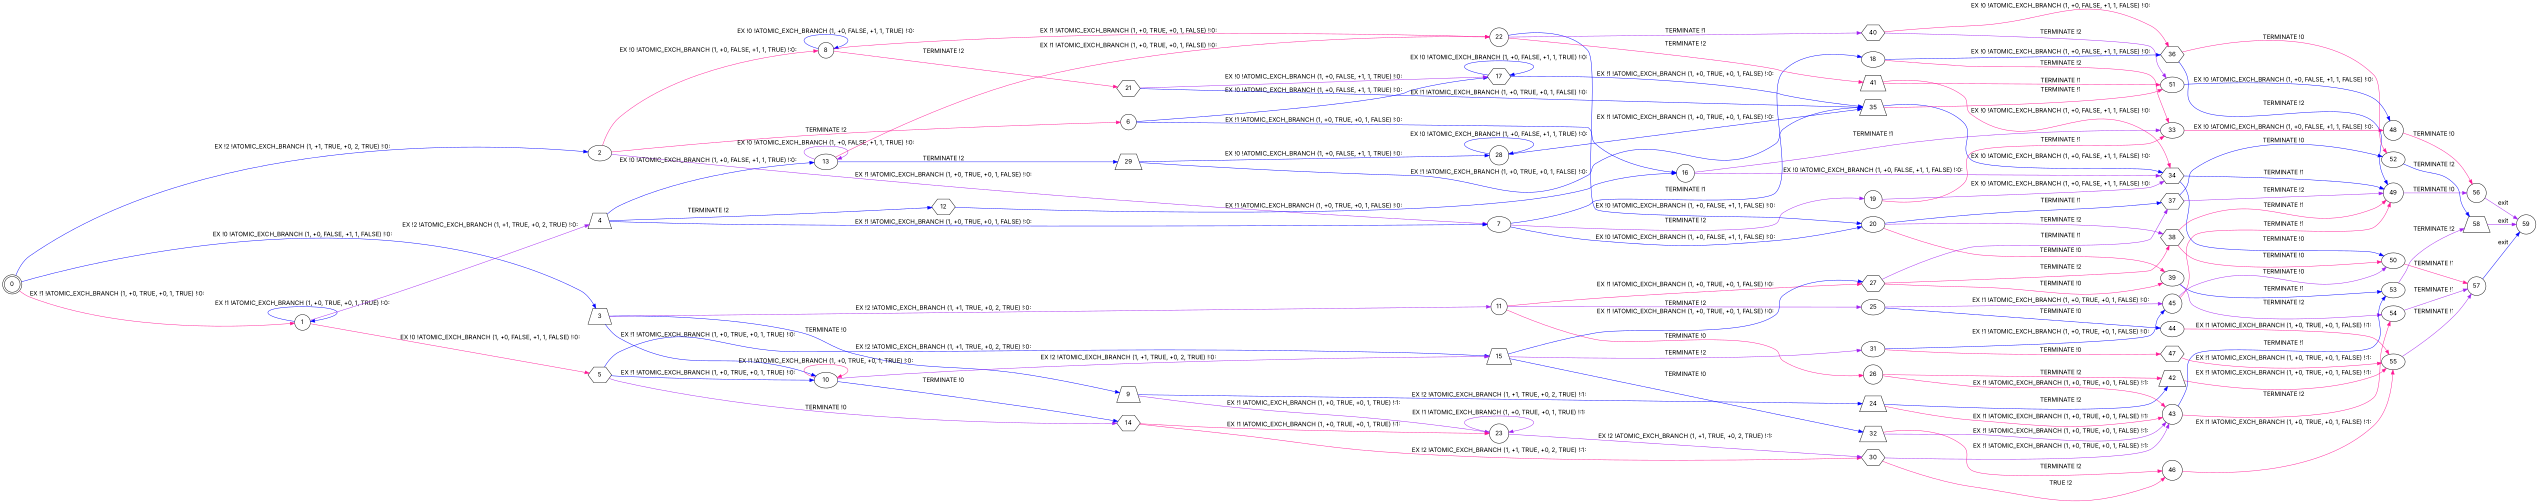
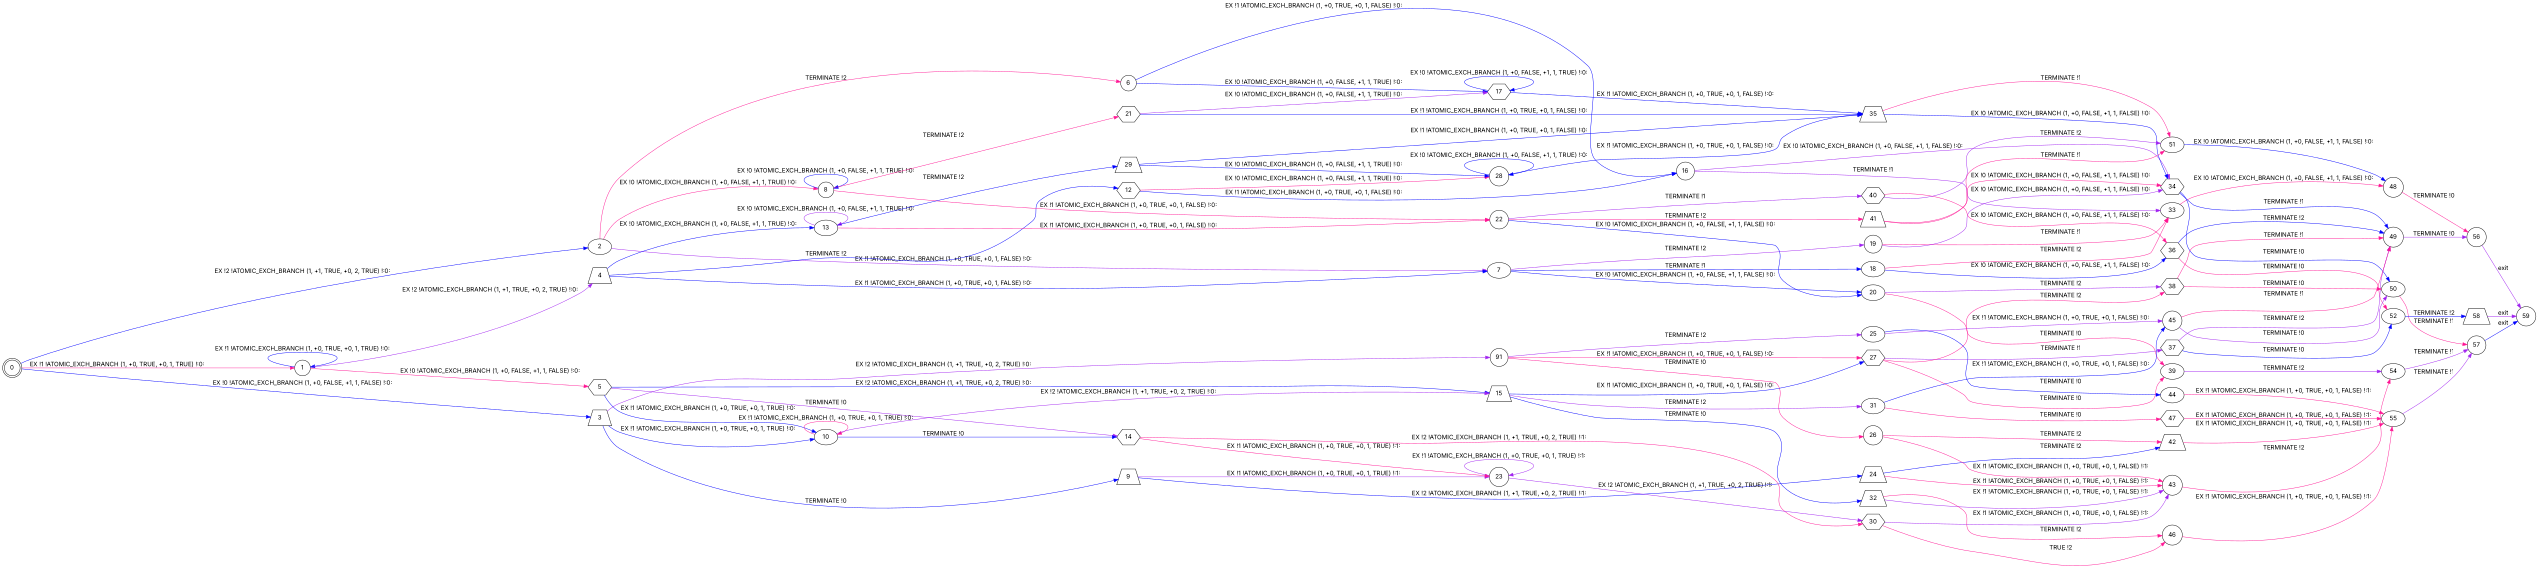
edge "12" -> "28": added, label "EX !0 !ATOMIC_EXCH_BRANCH (1, +0, FALSE, +1, 1, TRUE) !:0:"
edge "20" -> "37": removed, label "TERMINATE !1"
node "53": removed
node "11": label "11" -> "91"
